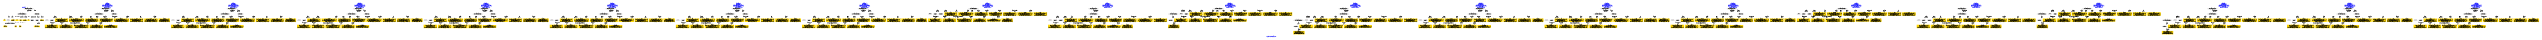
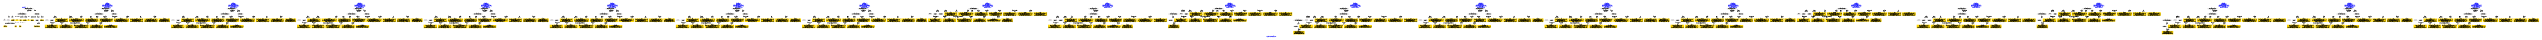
node "date": fillcolor gold -> lightgray
node "accession": fillcolor lightgray -> gold
node "classification": label "classification" -> "nameOfThePerson"
